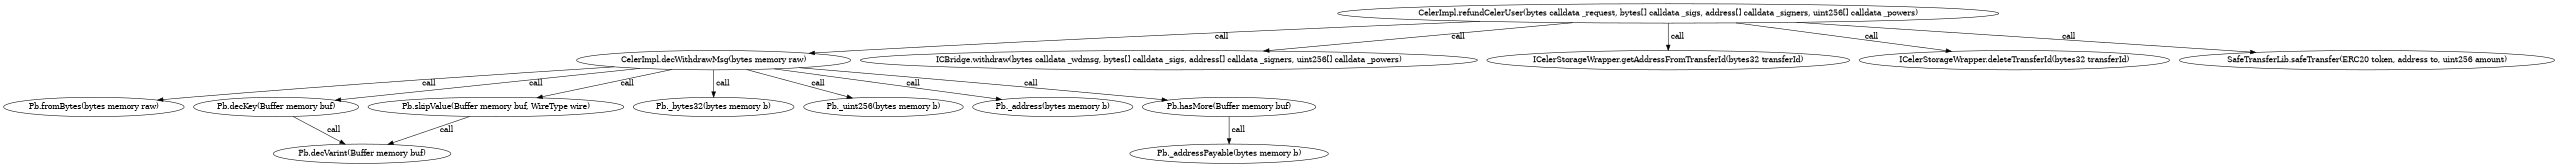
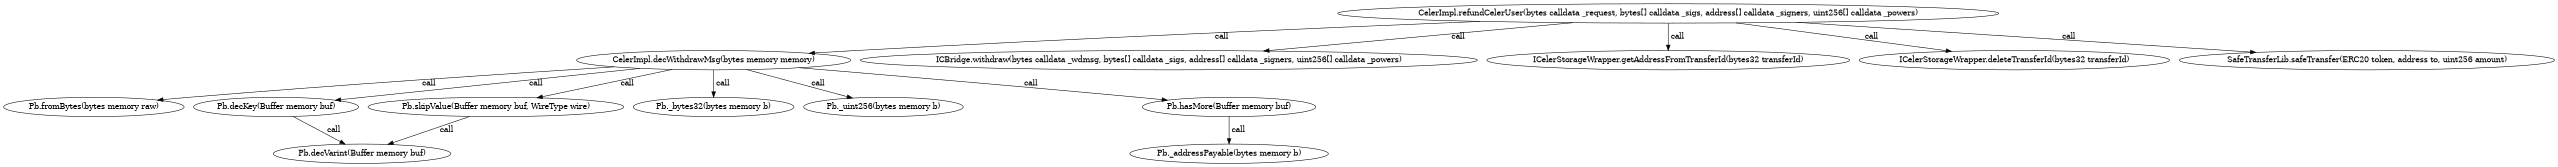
node "CelerImpl.decWithdrawMsg(bytes memory raw)": label "CelerImpl.decWithdrawMsg(bytes memory raw)" -> "CelerImpl.decWithdrawMsg(bytes memory memory)"
node "Pb._address(bytes memory b)": removed
